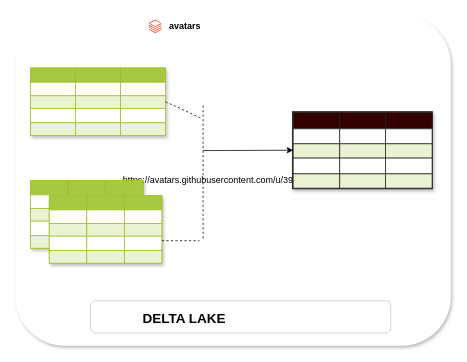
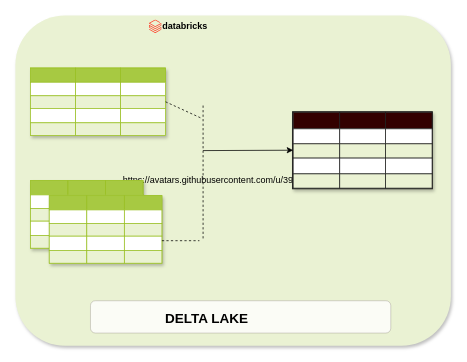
node "avatars": label "avatars" -> "databricks"
node "https://avatars.githubusercontent.com/u/39938107?v=4": fillcolor #ffffff -> #eaf2d3
node "DELTA LAKE": moved (184, 317) -> (207, 317)
